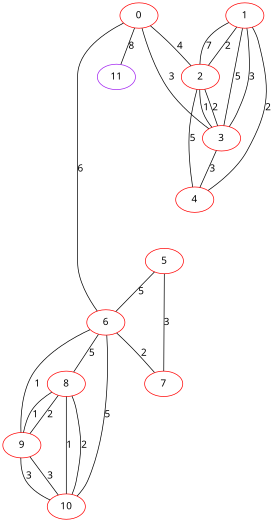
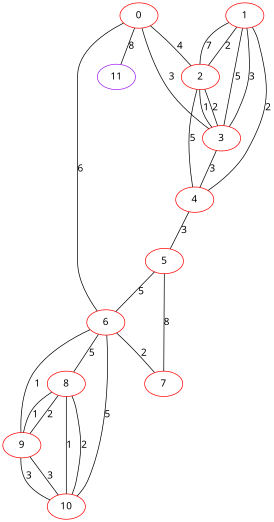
edge "4" -- "5": added, label "3"
edge "5" -- "7": label "3" -> "8"
